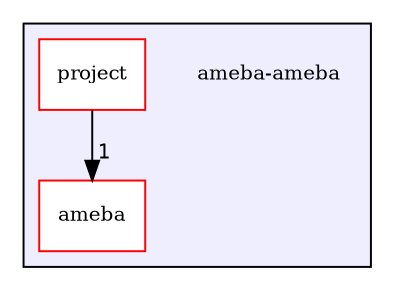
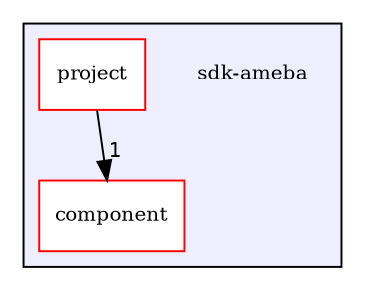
node "ameba-ameba": label "ameba-ameba" -> "sdk-ameba"
node "ameba": label "ameba" -> "component"
